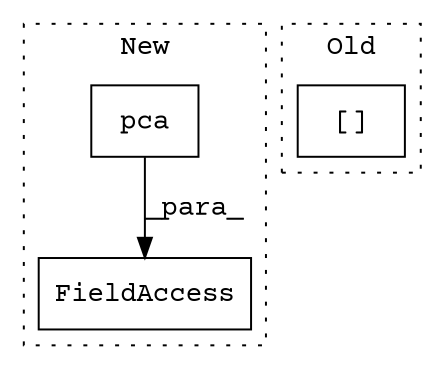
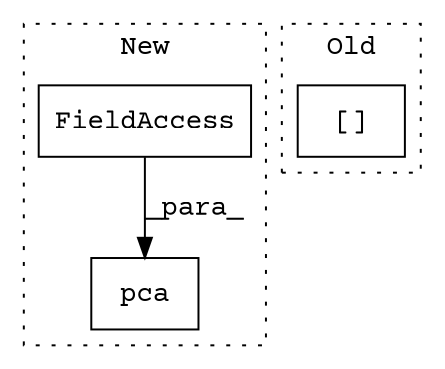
edge "pca" -> "FieldAccess": reversed
